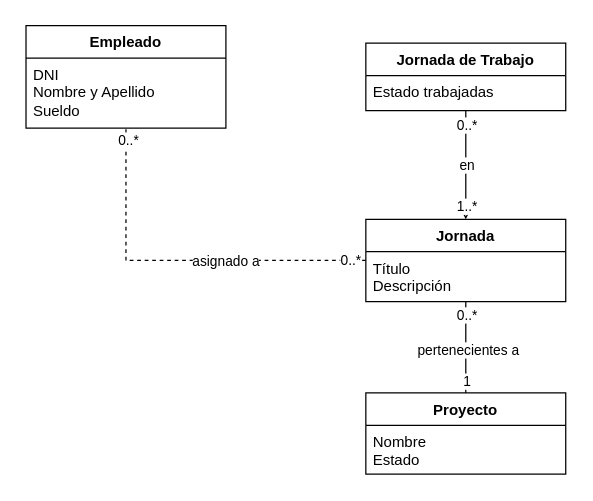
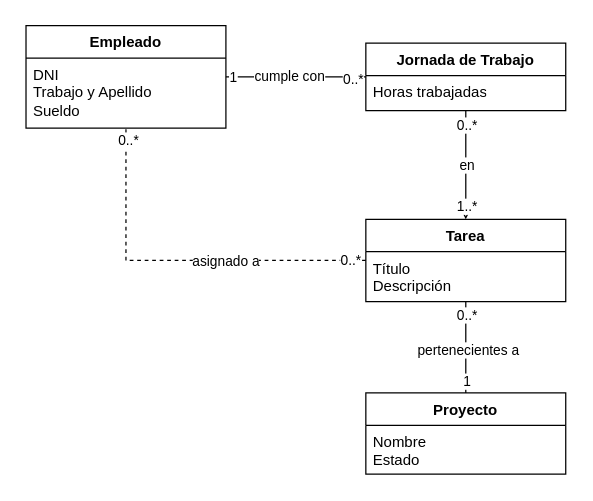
edge "Empleado" -- "Jornada de Trabajo": added, labels "1", "cumple con", "0..*"
node "Estado trabajadas": label "Estado trabajadas" -> "Horas trabajadas"
node "DNI Nombre y Apellido Sueldo": label "DNI Nombre y Apellido Sueldo" -> "DNI Trabajo y Apellido Sueldo"
node "Jornada": label "Jornada" -> "Tarea"
